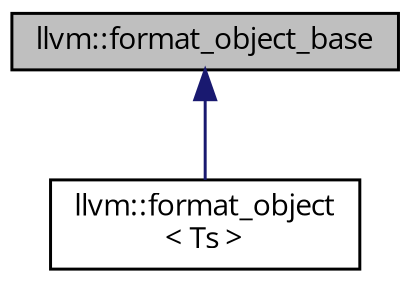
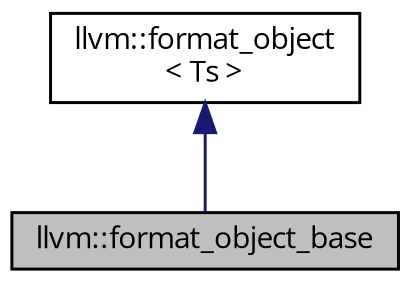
edge "llvm::format_object < Ts >" -> "llvm::format_object_base": reversed
